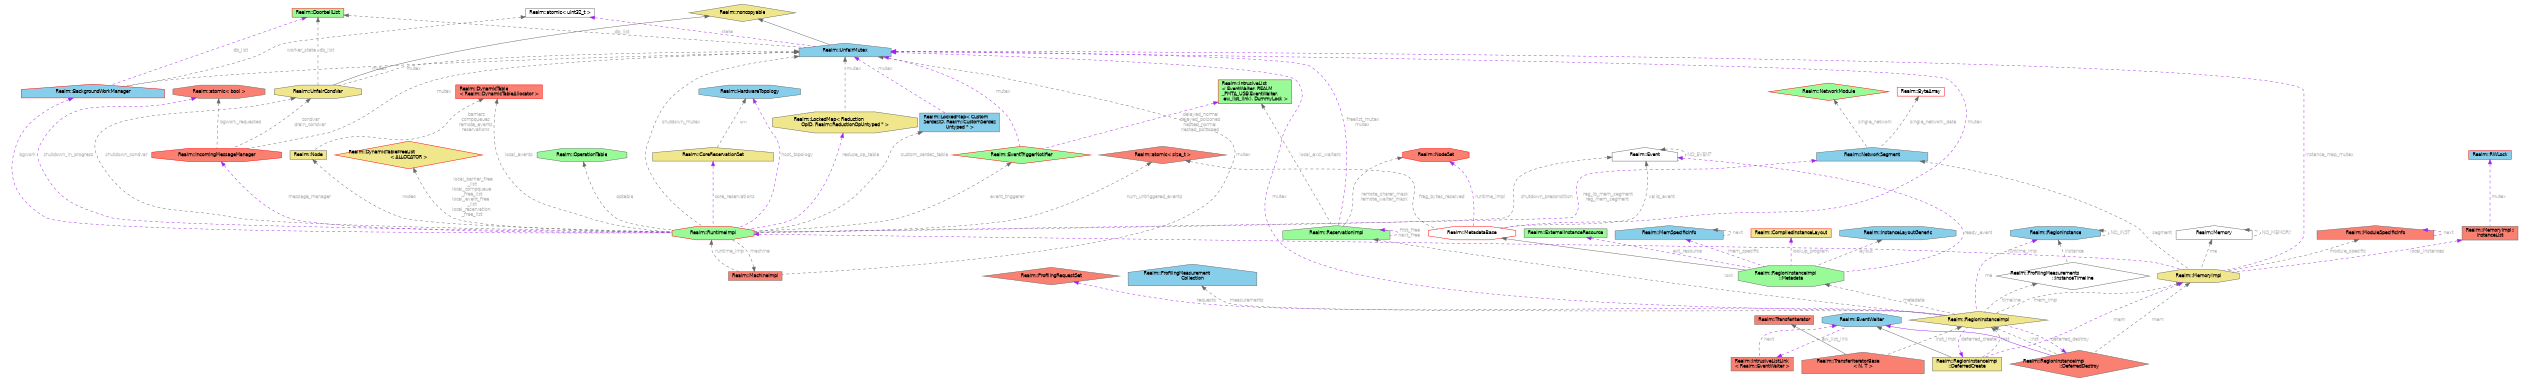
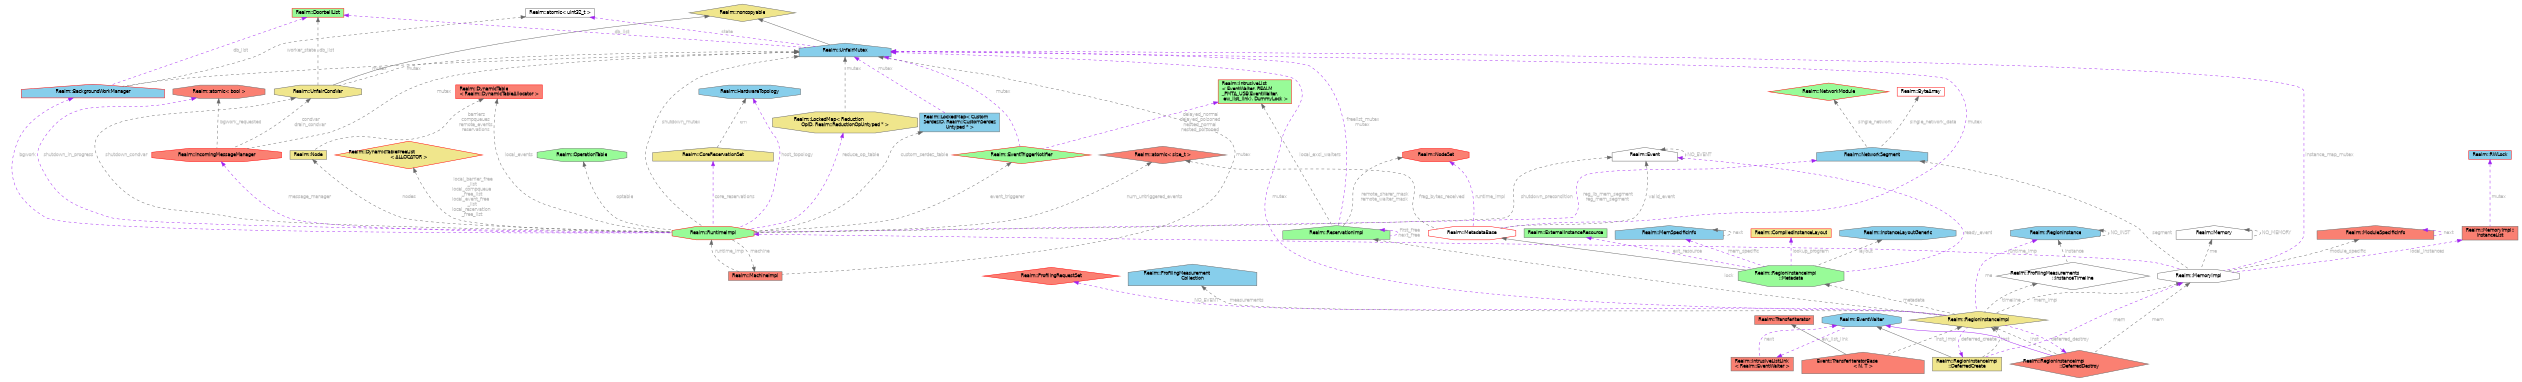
edge "Realm::UnfairMutex" -> "Realm::DoorbellList": color gray40 -> purple
node "Realm::ProfilingRequestSet": color gray40 -> red
node "Realm::MemoryImpl": fillcolor khaki -> white
edge "Realm::RegionInstanceImpl" -> "Realm::ProfilingRequestSet": label " requests" -> " NO_EVENT"
node "Realm::TransferIteratorBase < N, T >": label "Realm::TransferIteratorBase < N, T >" -> "Event::TransferIteratorBase < N, T >"
